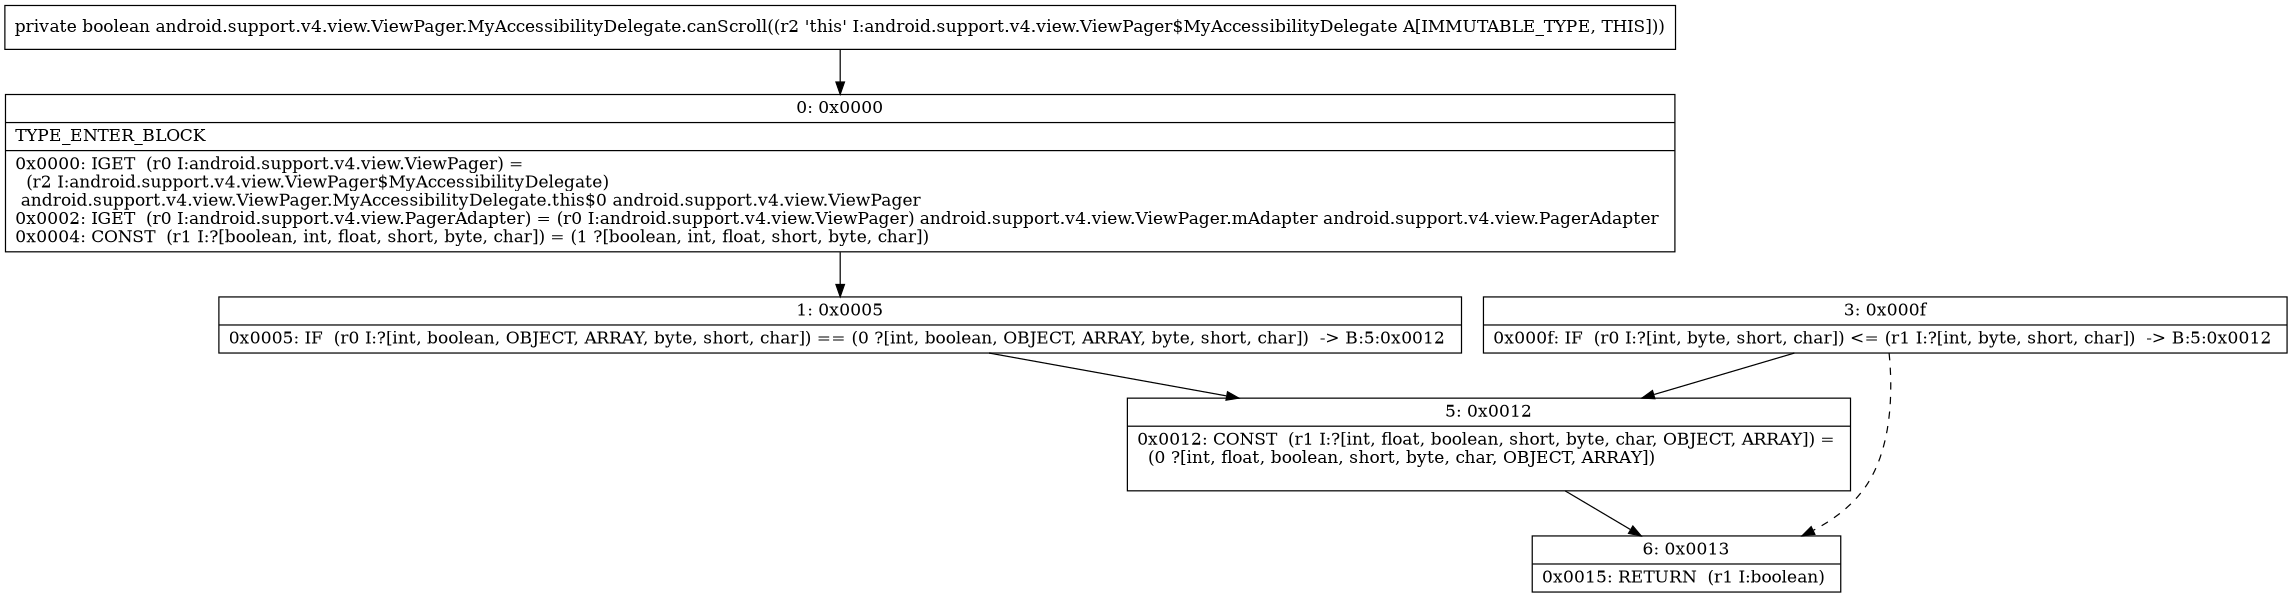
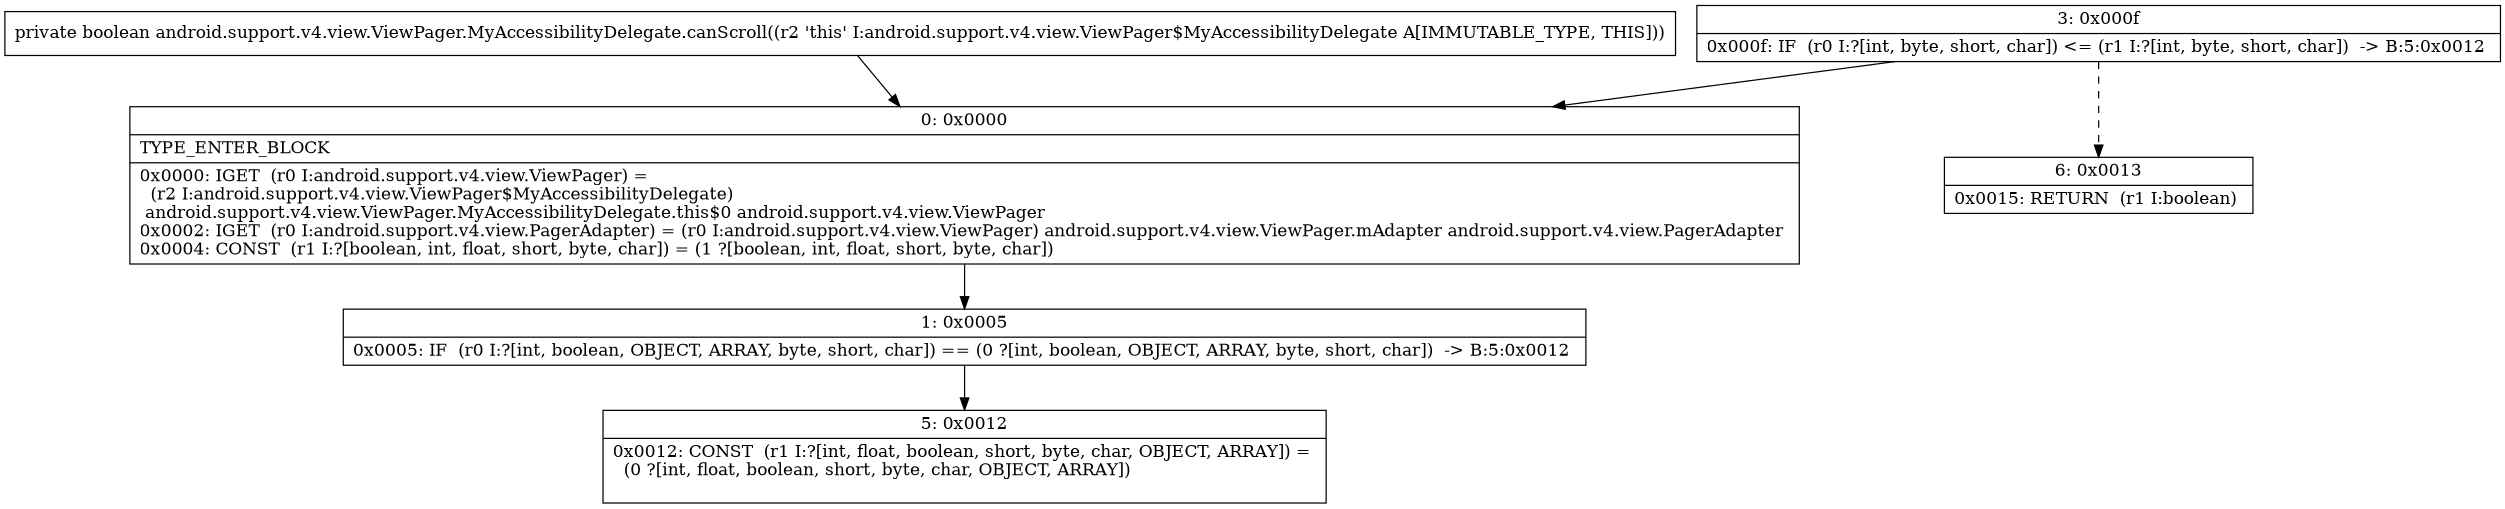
edge "3: 0x000f" -> "5: 0x0012": now "3: 0x000f" -> "0: 0x0000"
edge "5: 0x0012" -> "6: 0x0013": removed
